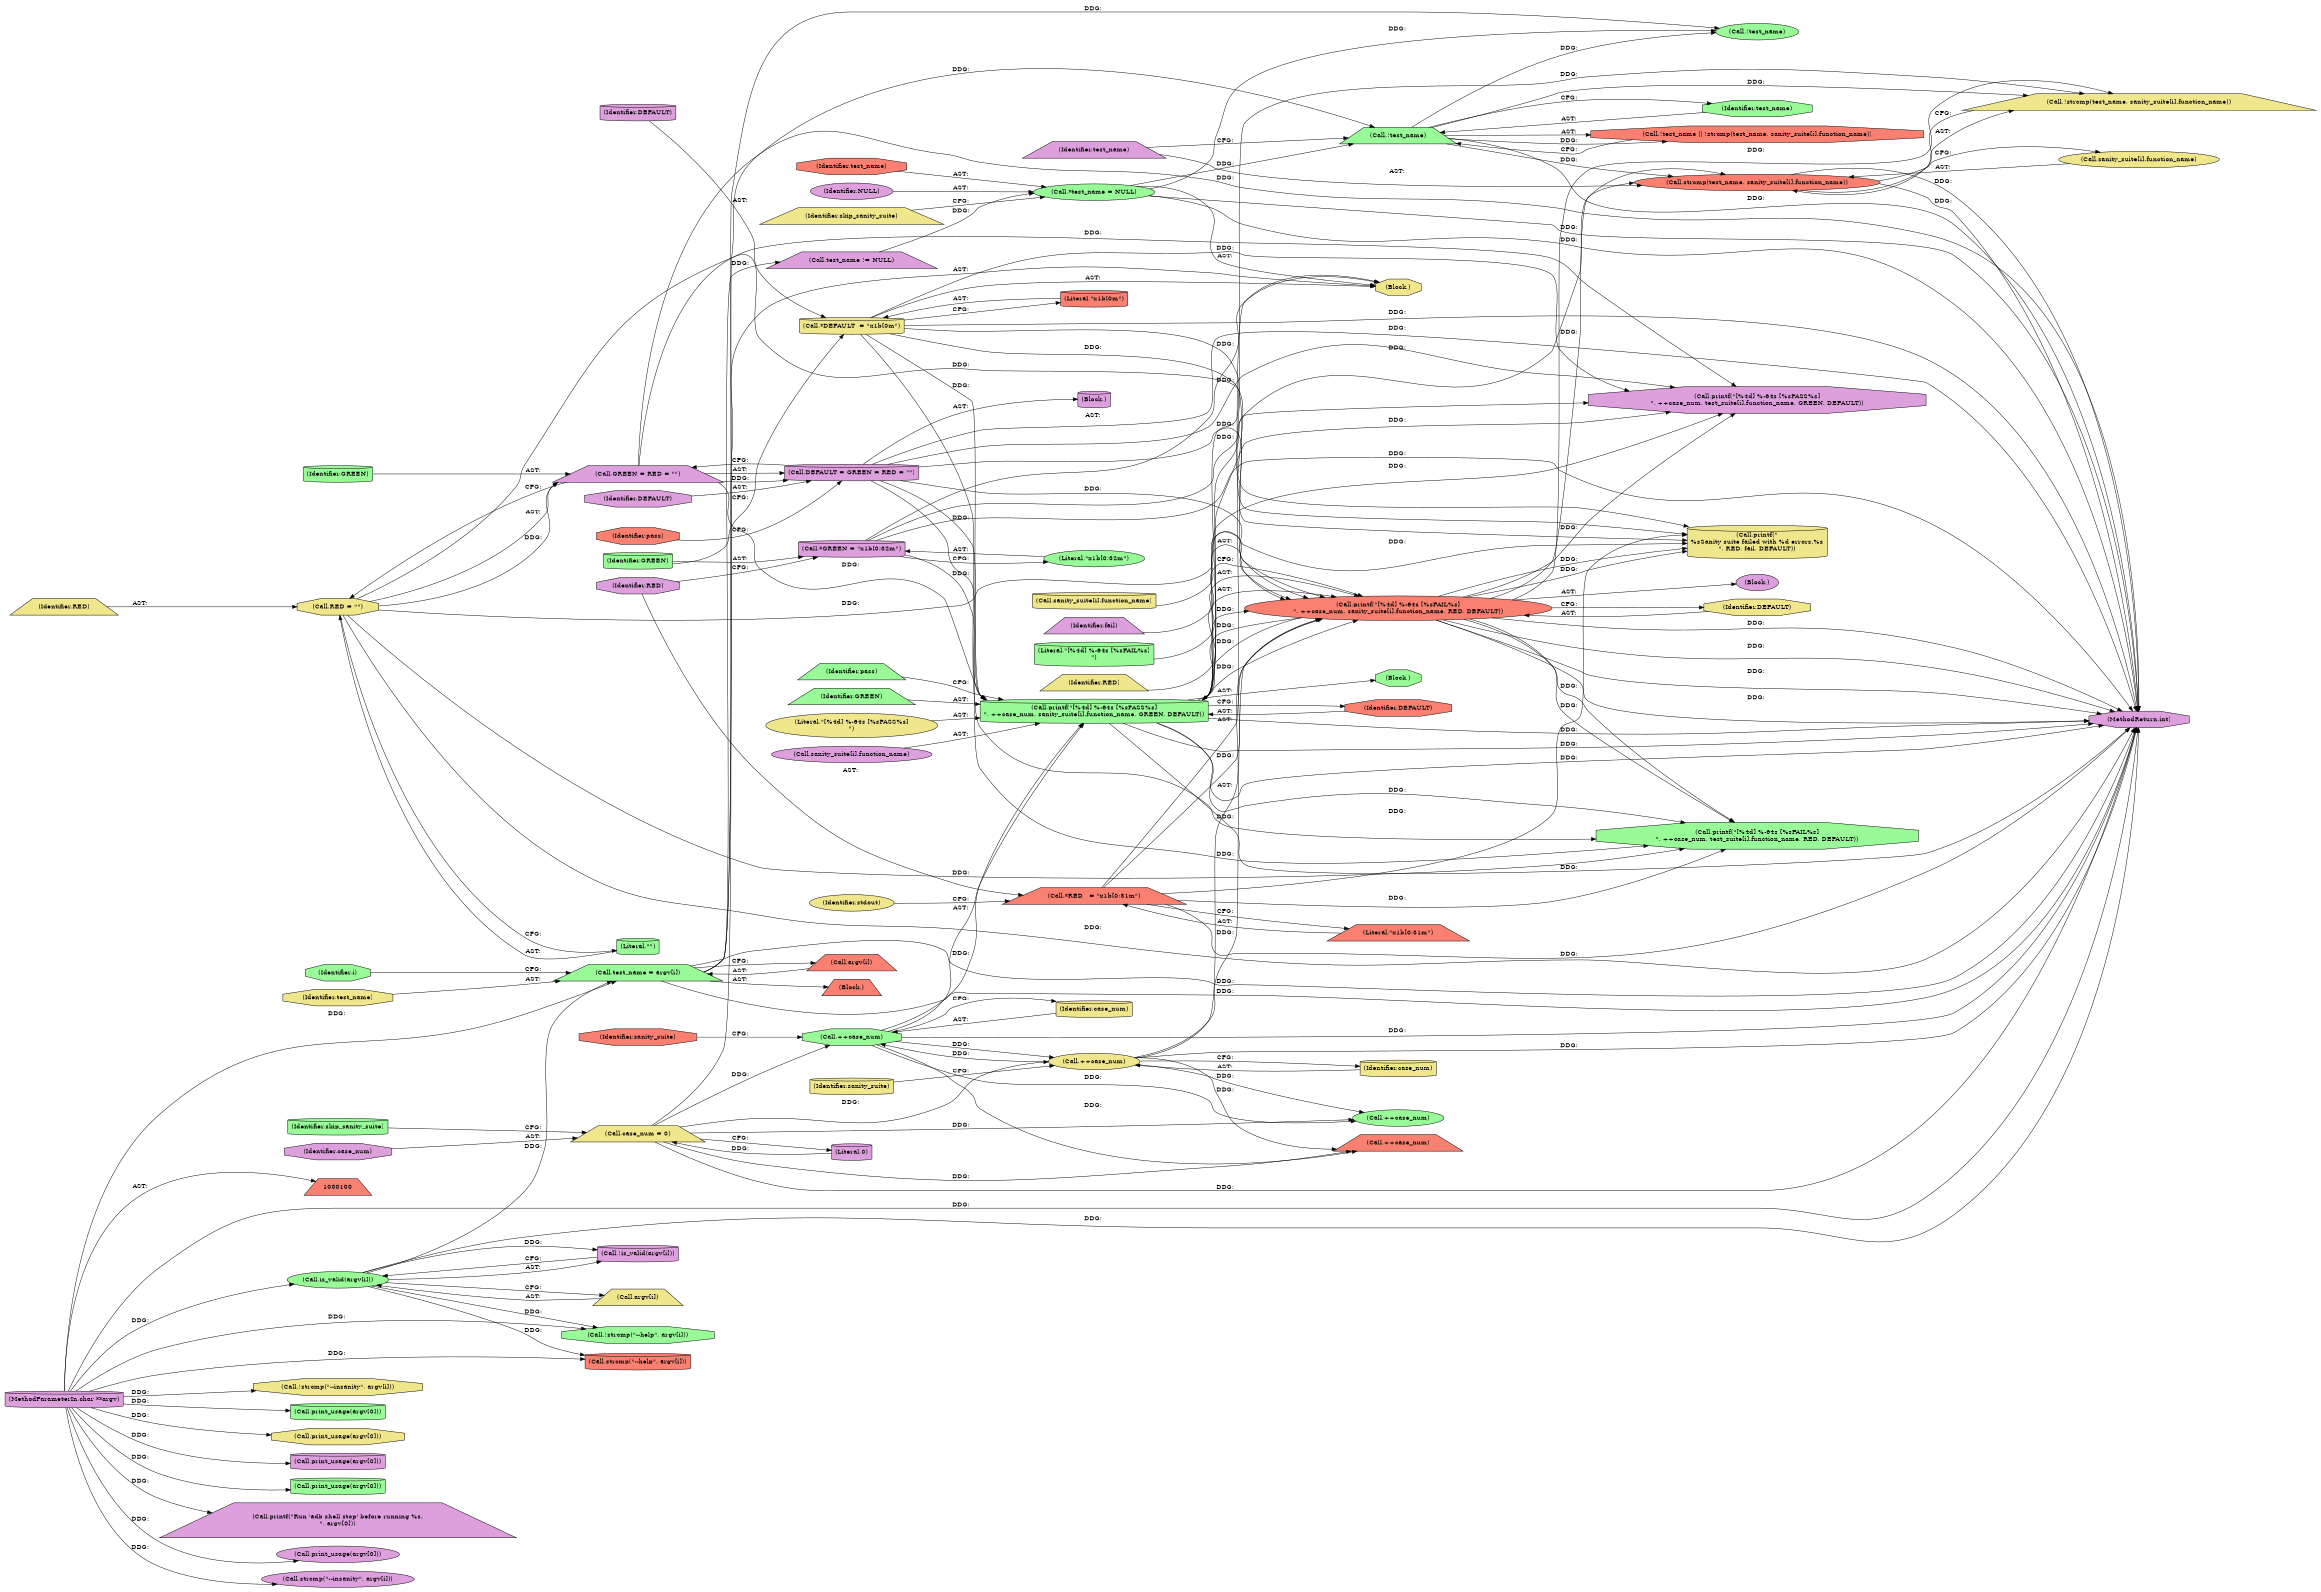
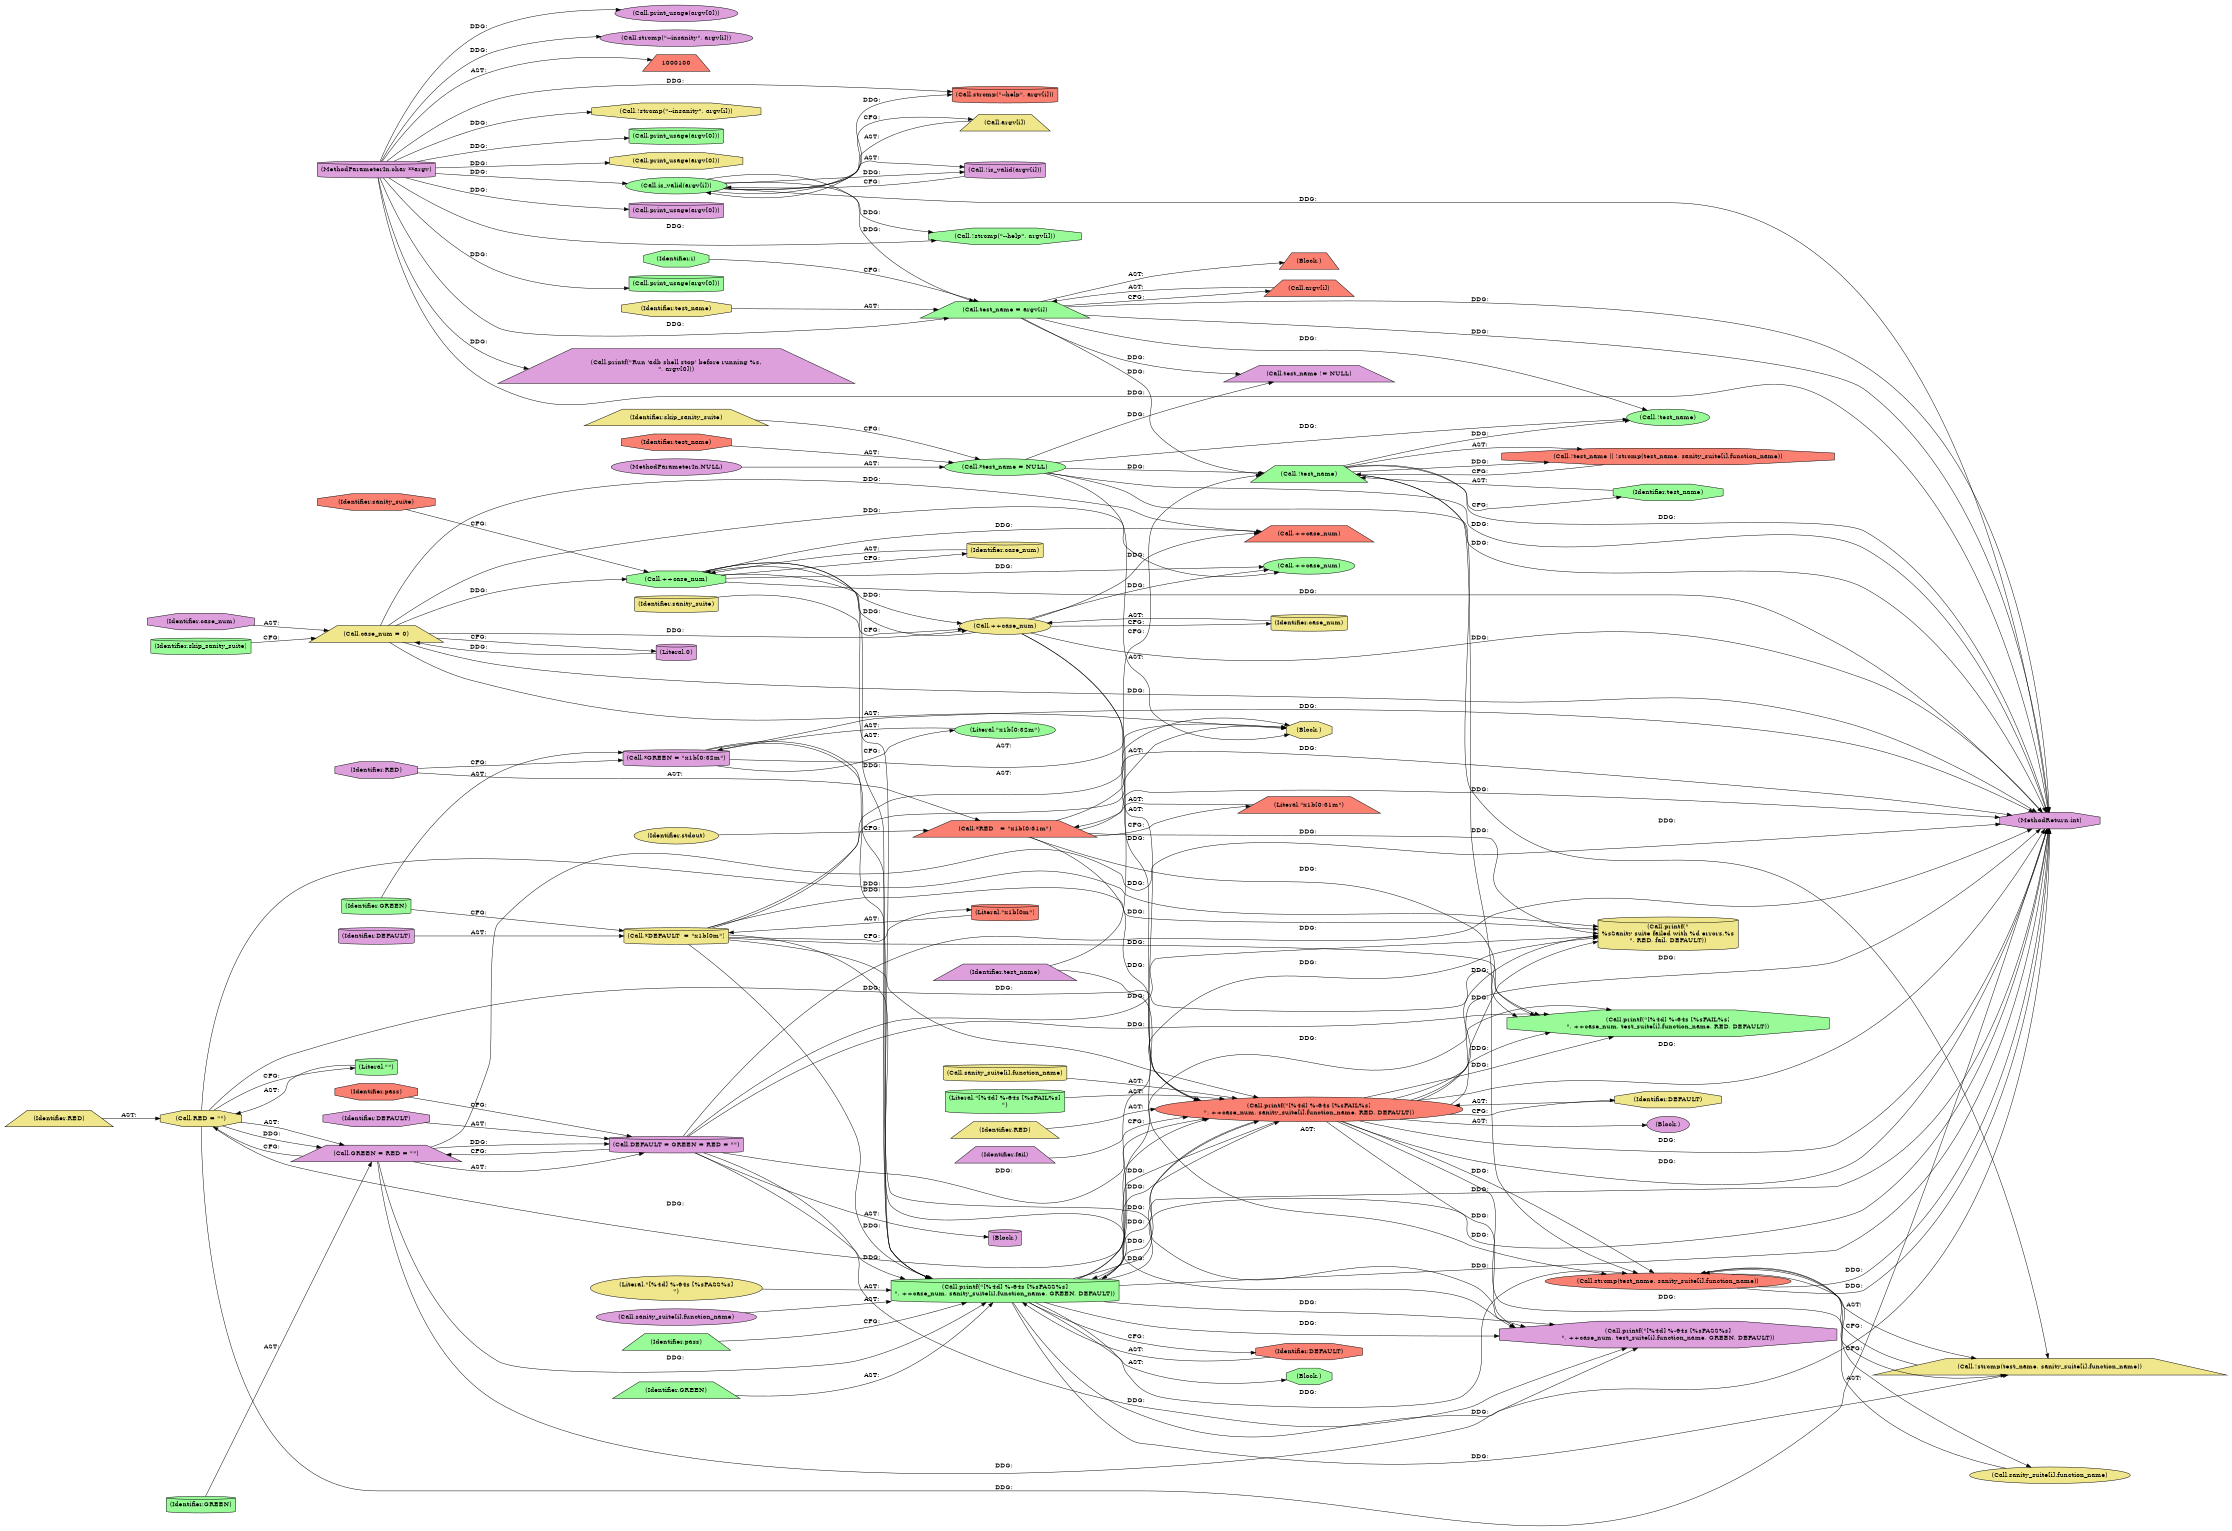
node "(Identifier,NULL)": label "(Identifier,NULL)" -> "(MethodParameterIn,NULL)"
edge "(Call,test_name != NULL)" -> "(Call,*test_name = NULL)": reversed
